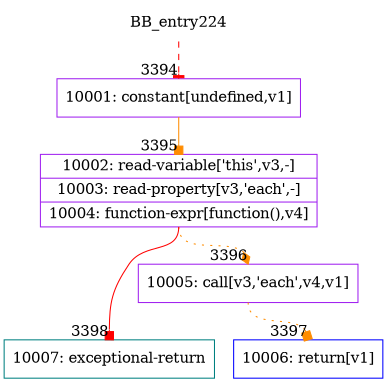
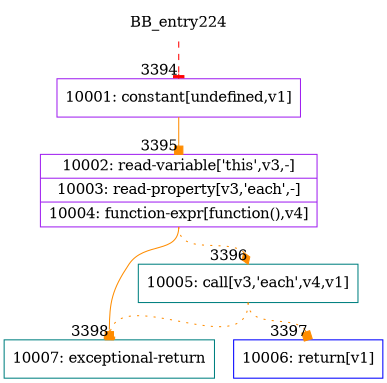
edge "10002: read-variable['this',v3,-]" -> "10007: exceptional-return": color red -> darkorange
node "10005: call[v3,'each',v4,v1]": color purple -> teal
edge "10005: call[v3,'each',v4,v1]" -> "10007: exceptional-return": added
